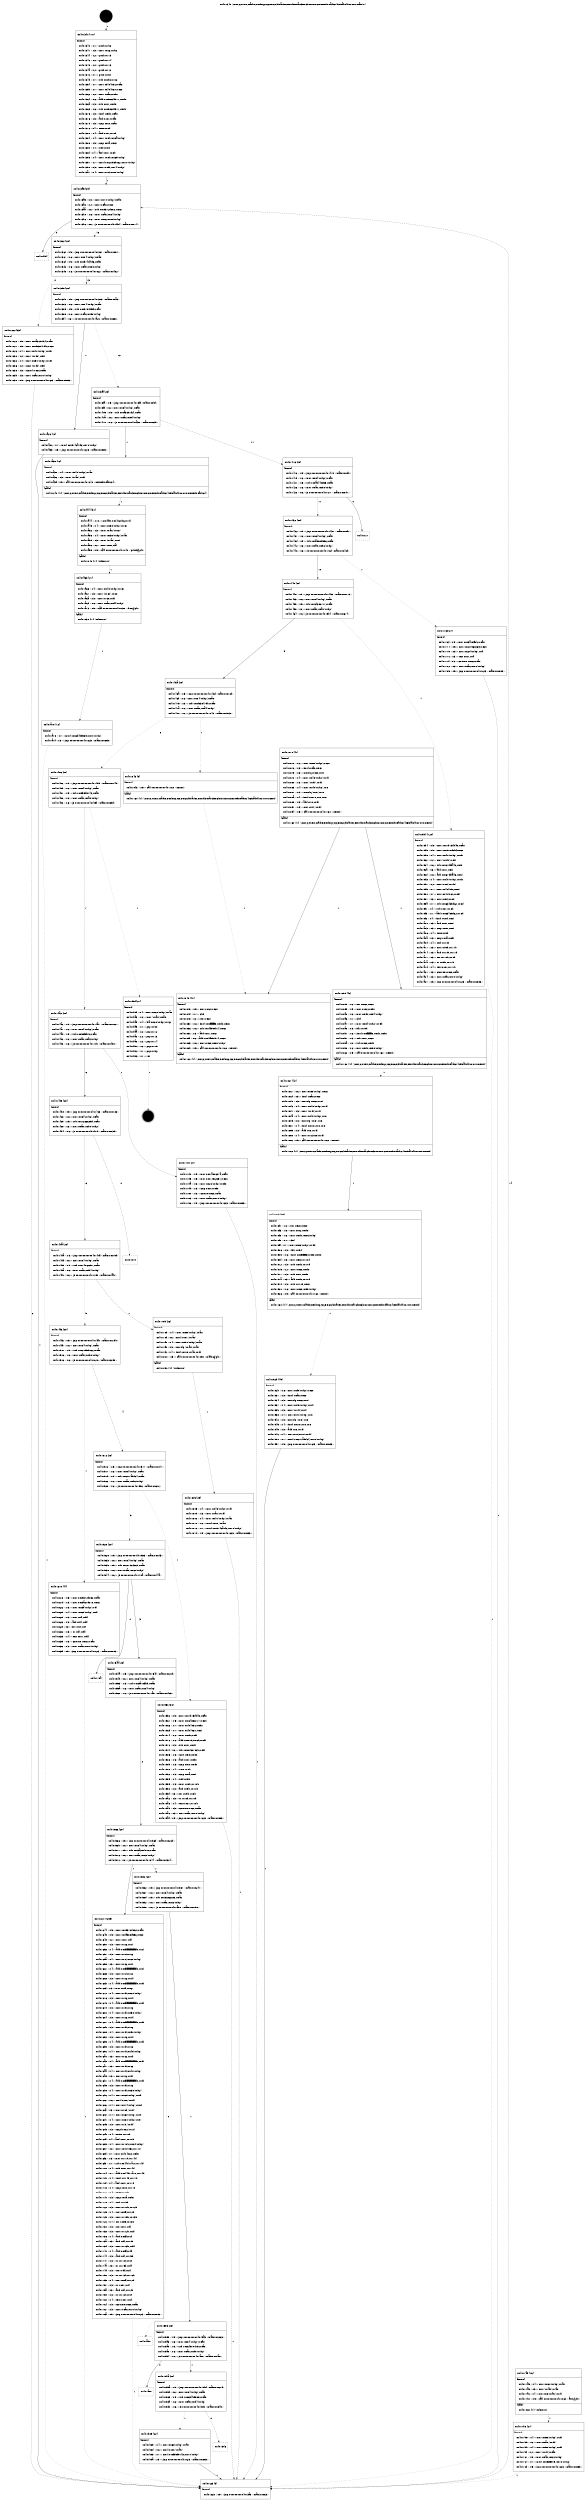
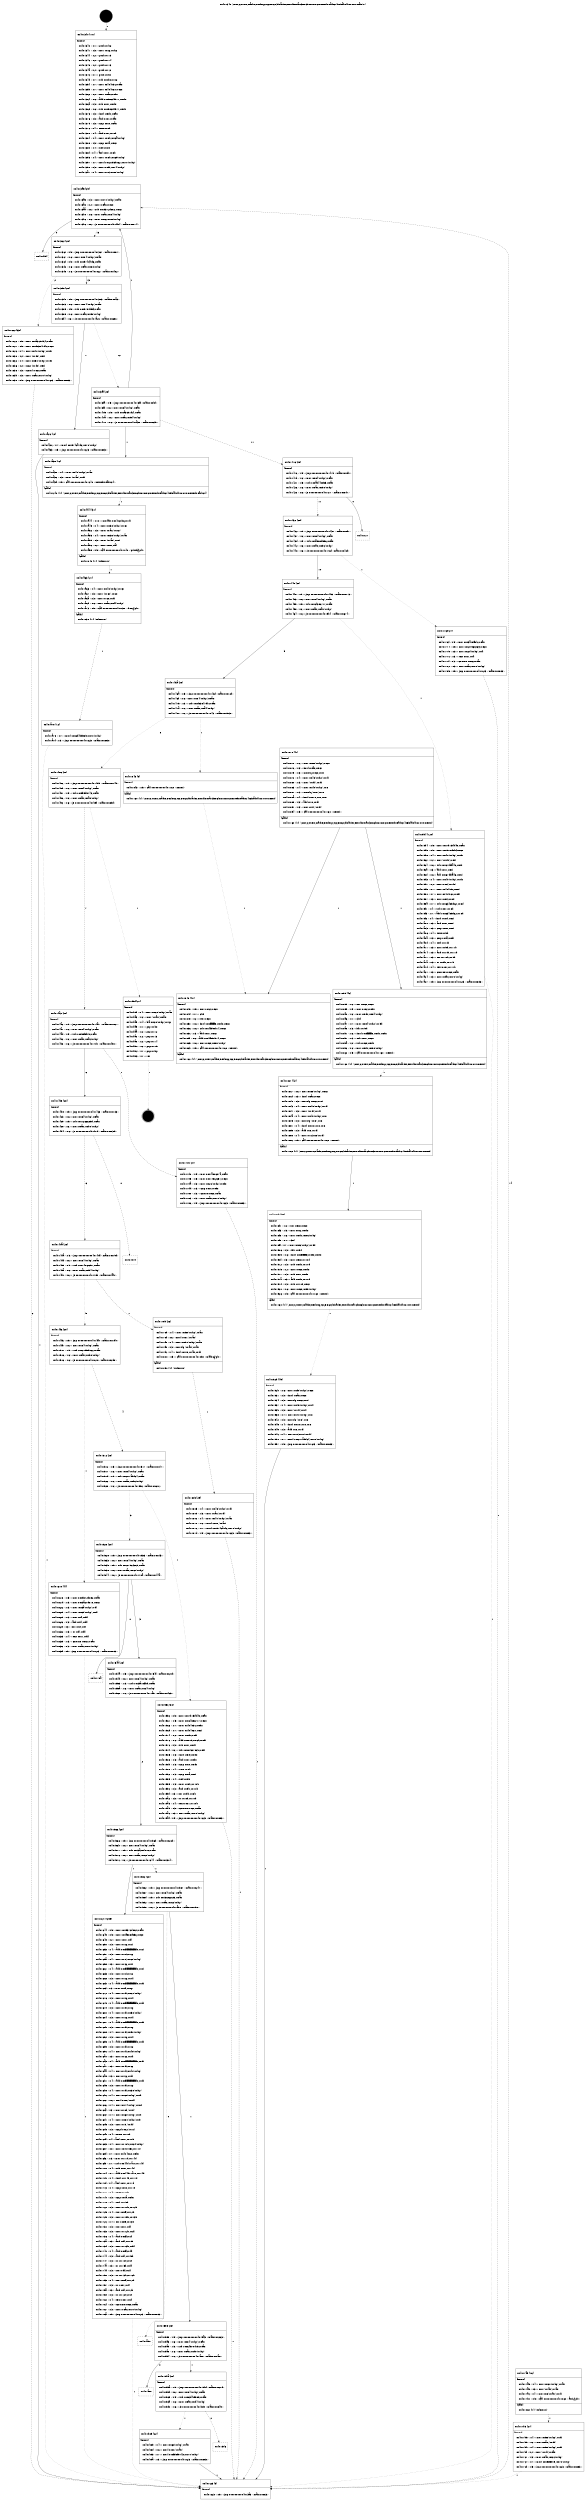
edge "0x401340 [101]" -> "0x4013a5 [29]": now "0x4013fa [28]" -> "0x4013a5 [29]"
